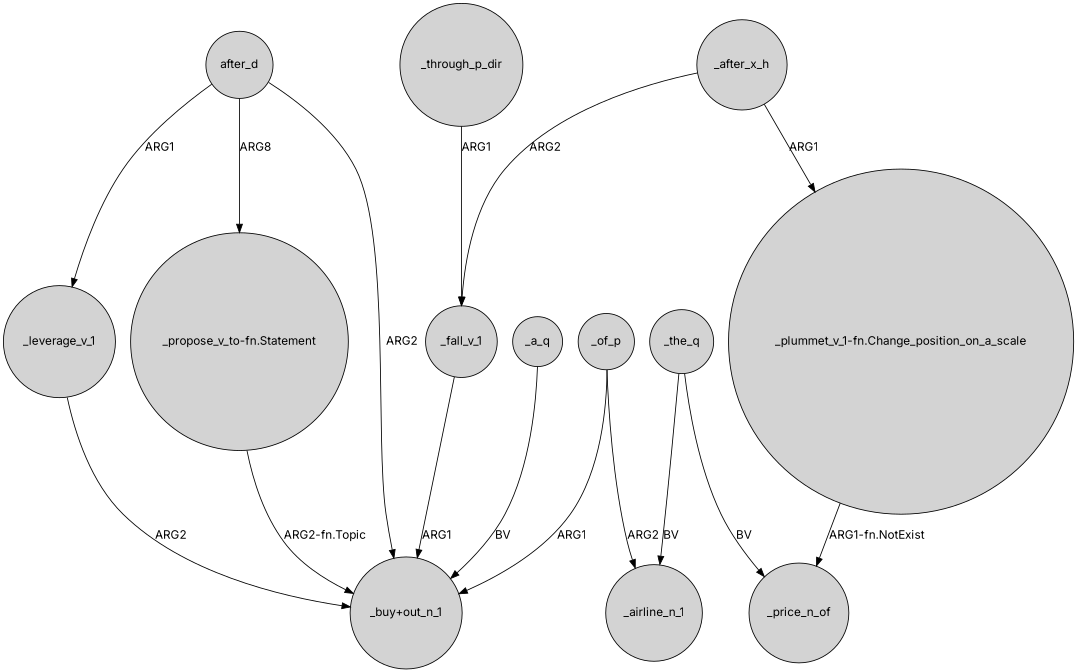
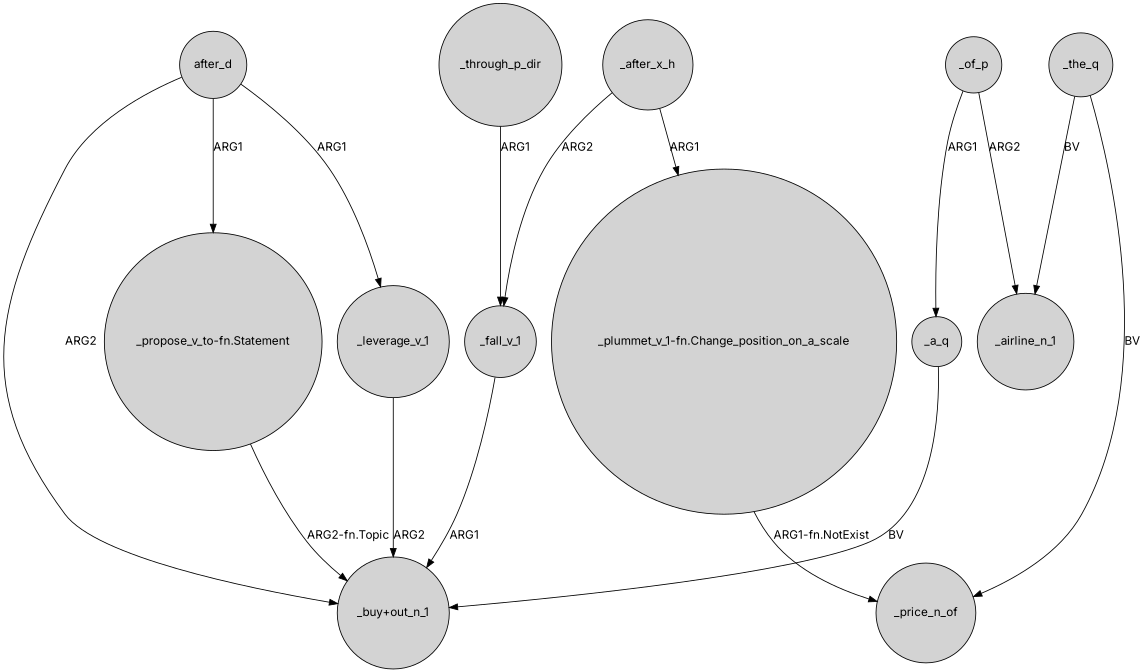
edge "after_d" -> "_propose_v_to-fn.Statement": label "ARG8" -> "ARG1"
edge "_of_p" -> "_buy+out_n_1": now "_of_p" -> "_a_q"
